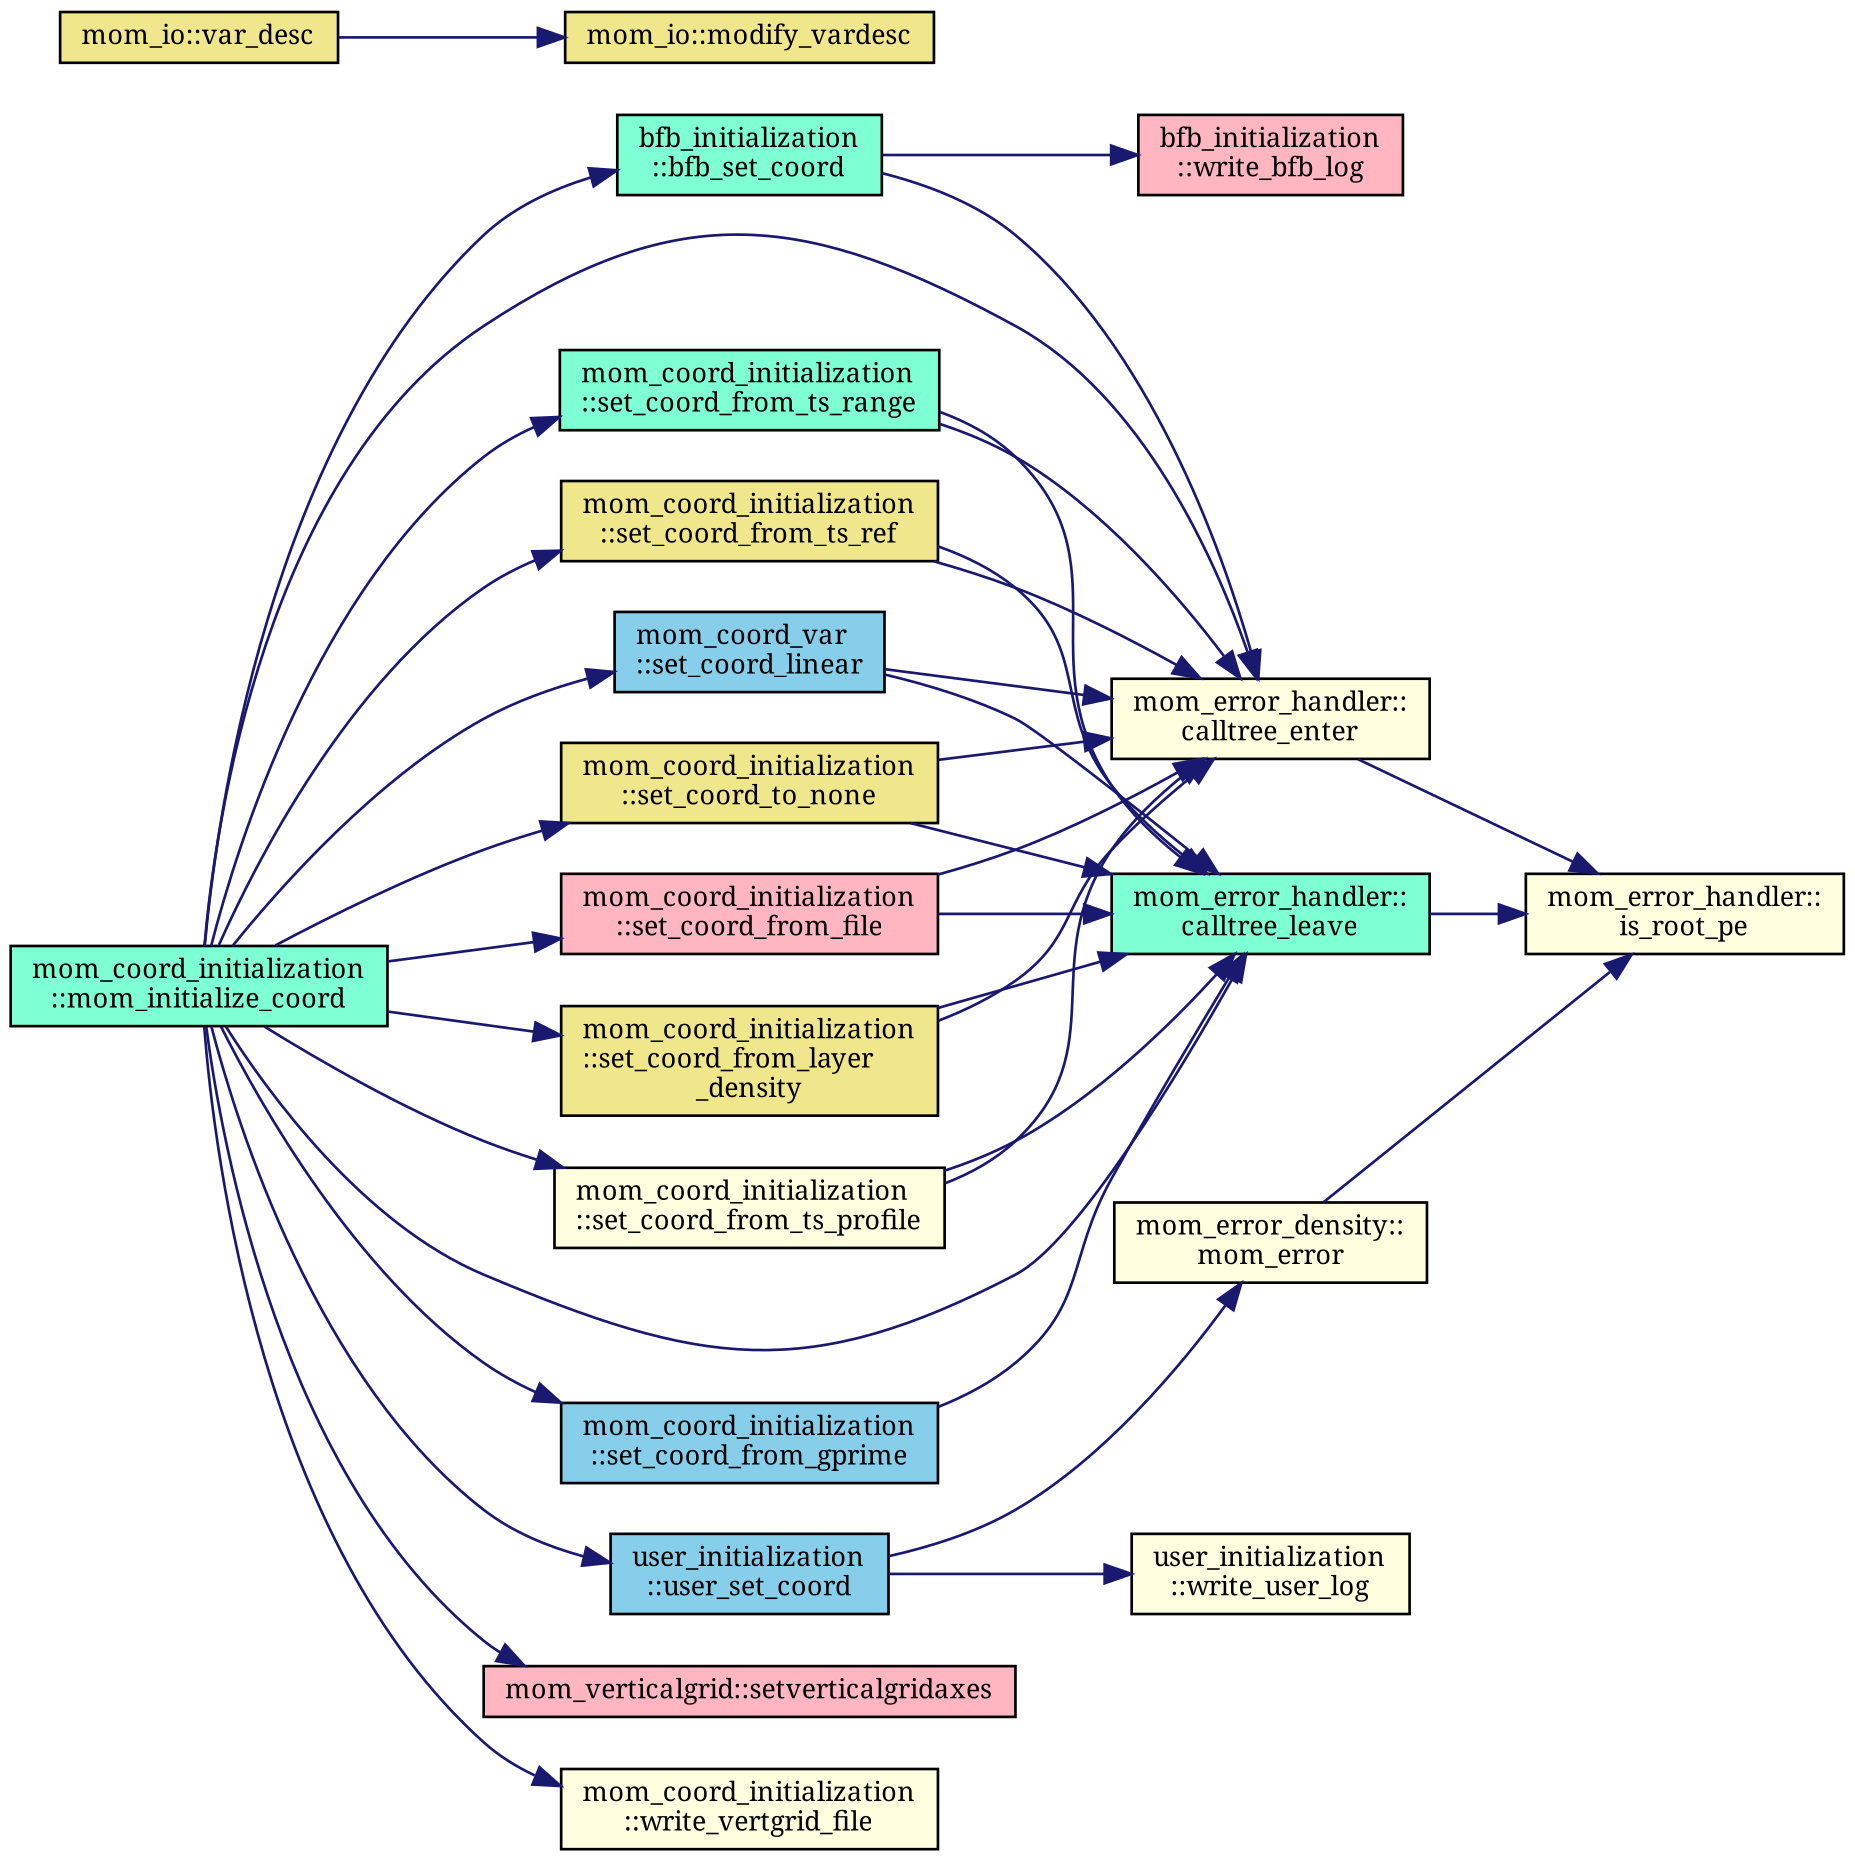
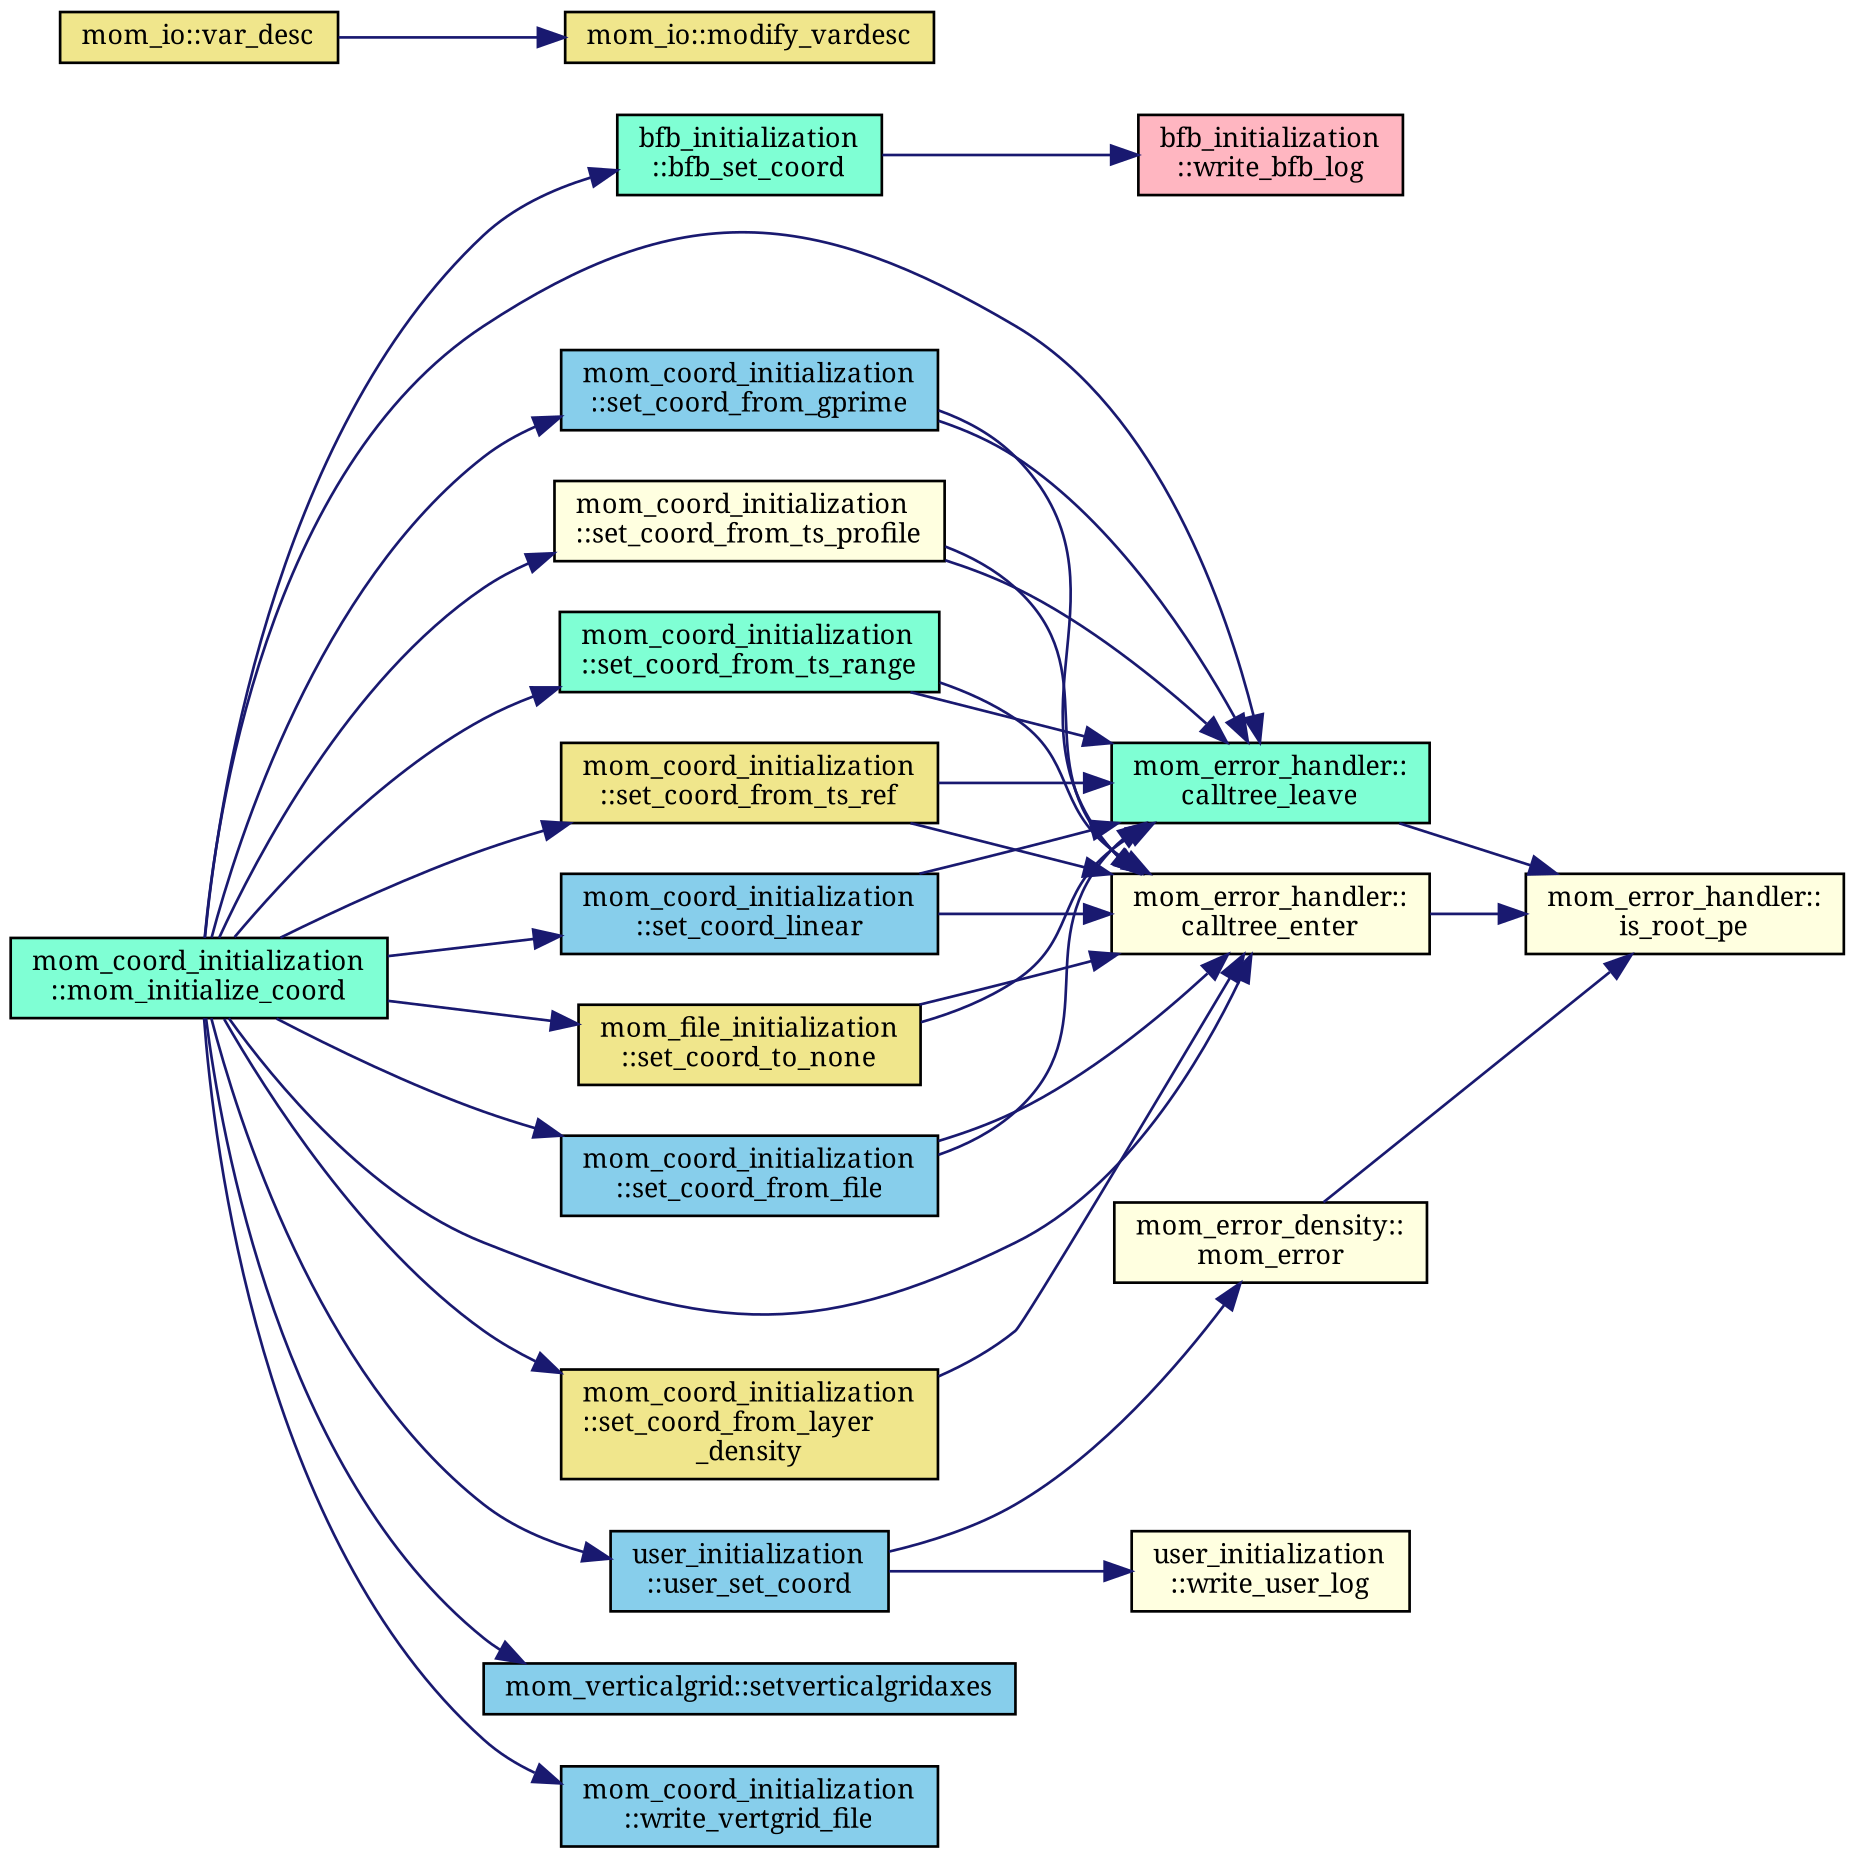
edge "bfb_initialization ::bfb_set_coord" -> "mom_error_handler:: calltree_enter": now "mom_coord_initialization ::set_coord_from_gprime" -> "mom_error_handler:: calltree_enter"
node "mom_coord_var ::set_coord_linear": label "mom_coord_var ::set_coord_linear" -> "mom_coord_initialization ::set_coord_linear"
node "mom_coord_initialization ::set_coord_to_none": label "mom_coord_initialization ::set_coord_to_none" -> "mom_file_initialization ::set_coord_to_none"
node "mom_coord_initialization ::set_coord_from_file": fillcolor lightpink -> skyblue
edge "mom_coord_initialization ::set_coord_from_layer _density" -> "mom_error_handler:: calltree_leave": removed
node "mom_verticalgrid::setverticalgridaxes": fillcolor lightpink -> skyblue
node "mom_coord_initialization ::write_vertgrid_file": fillcolor lightyellow -> skyblue
